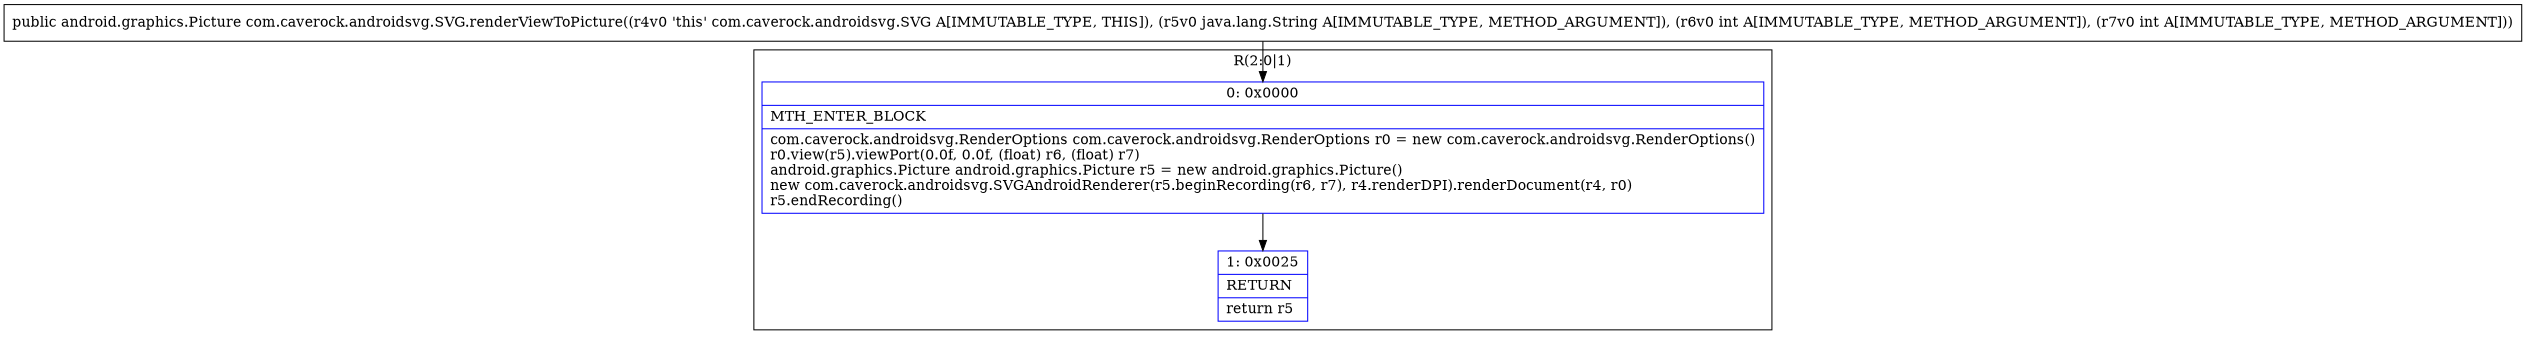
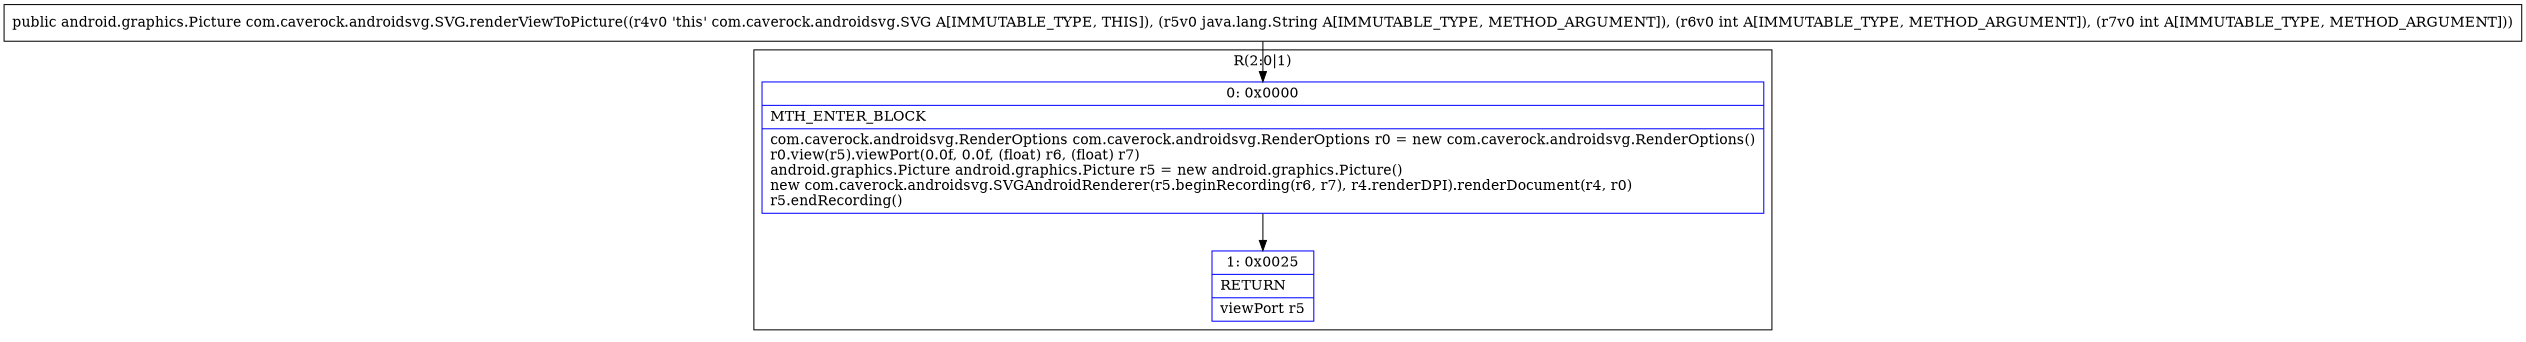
node "1: 0x0025": text "return r5" -> "viewPort r5"
